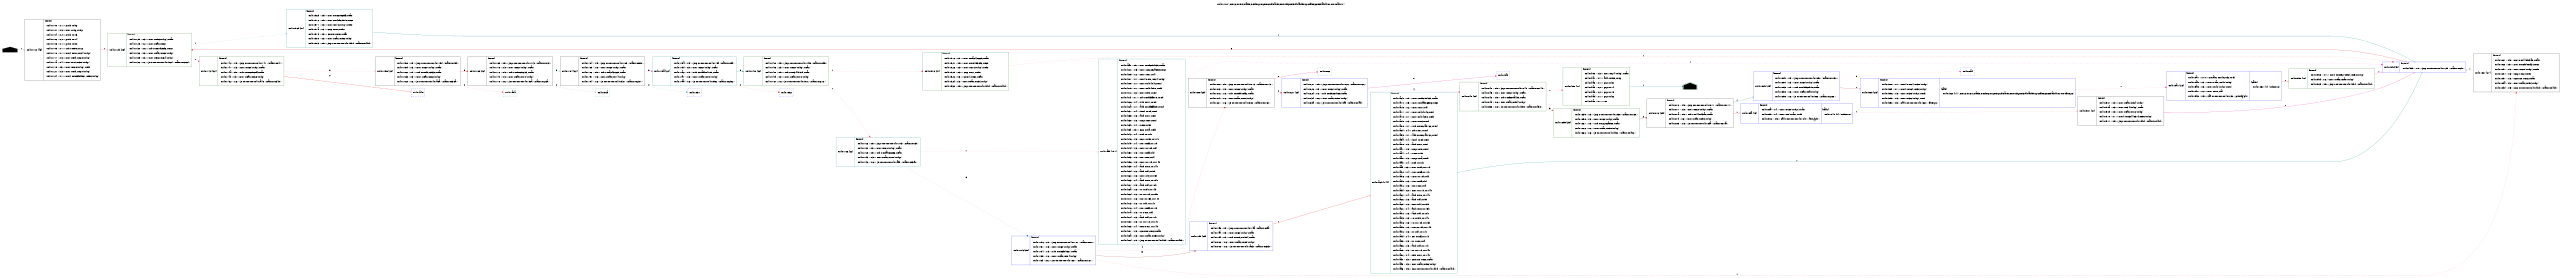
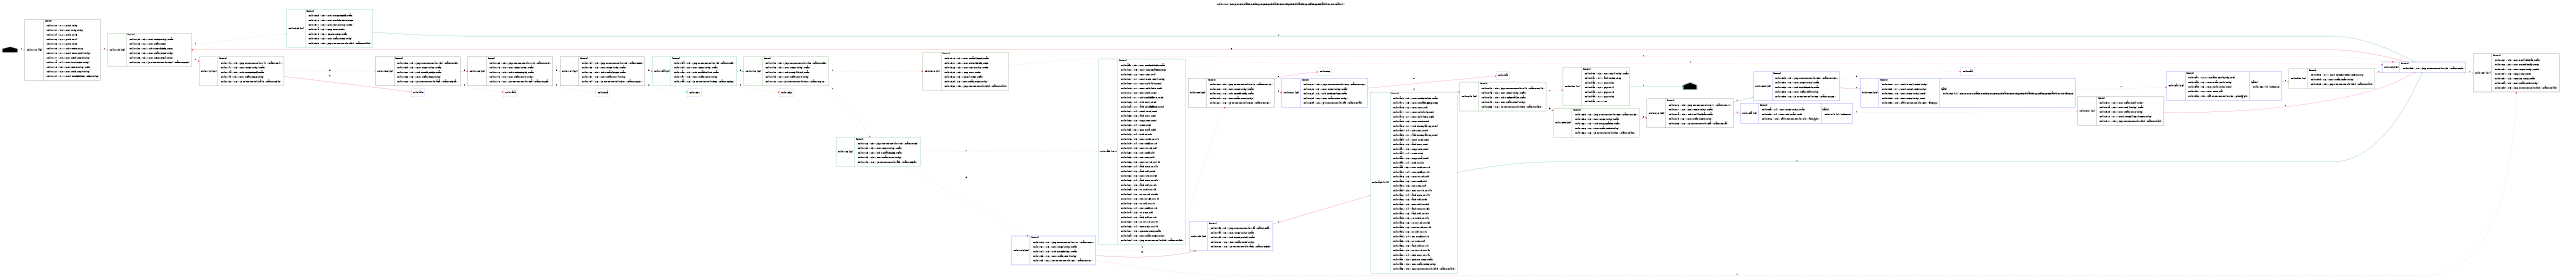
edge "0x4018c7 [27]" -> "0x401bbd [5]": reversed
